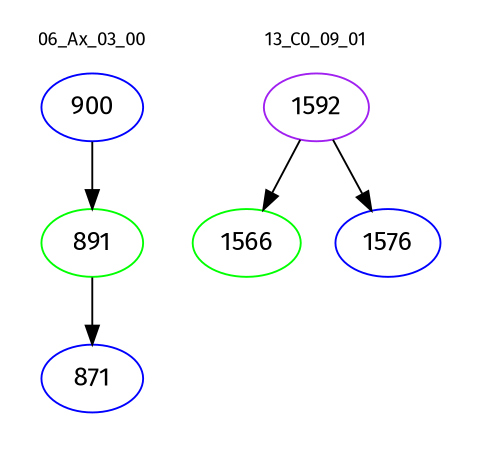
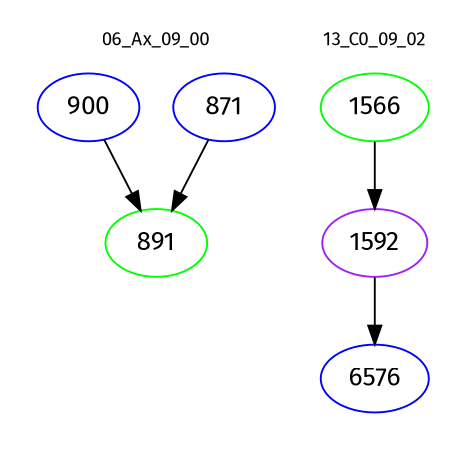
cluster "06_Ax_03_00": label "06_Ax_03_00" -> "06_Ax_09_00"
cluster "13_C0_09_01": label "13_C0_09_01" -> "13_C0_09_02"
edge "1592" -> "1566": reversed
node "1576": label "1576" -> "6576"
edge "891" -> "871": reversed
